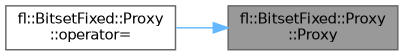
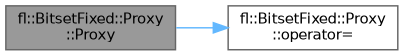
edge "fl::BitsetFixed::Proxy ::operator=" -> "fl::BitsetFixed::Proxy ::Proxy": reversed
